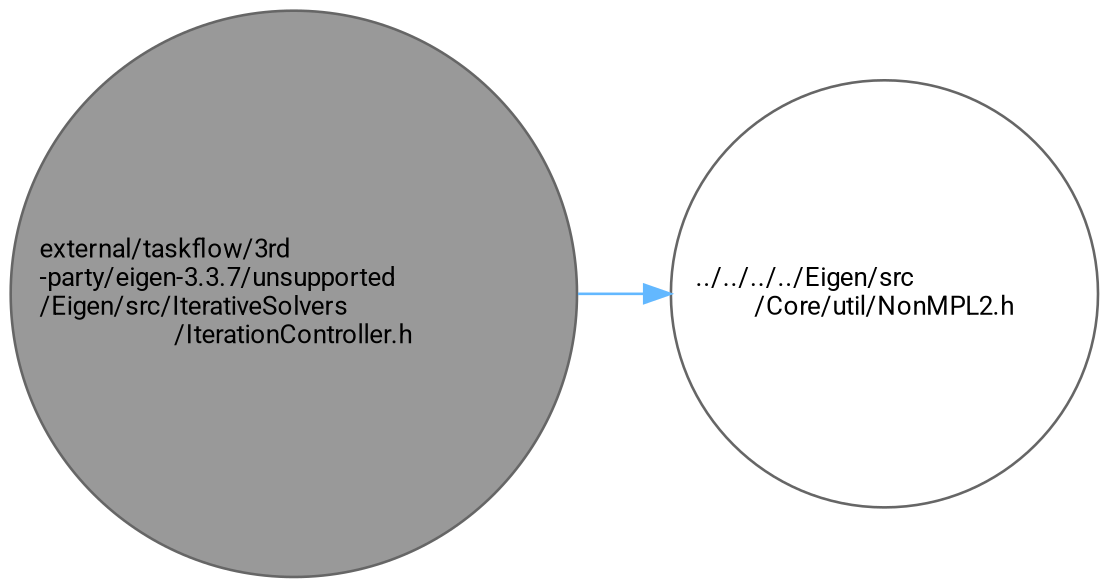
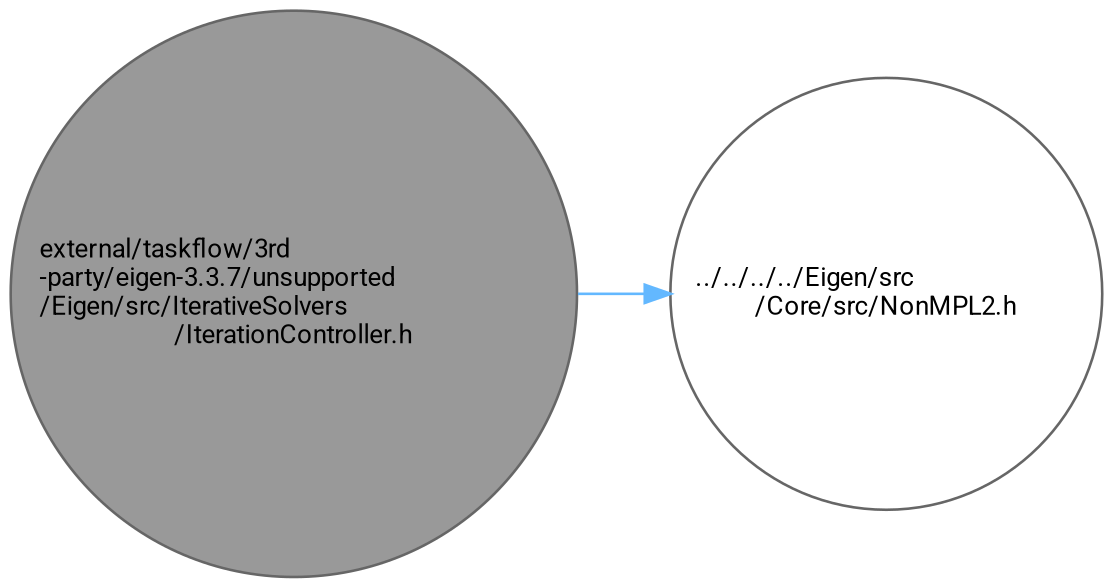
node "../../../../Eigen/src /Core/util/NonMPL2.h": label "../../../../Eigen/src /Core/util/NonMPL2.h" -> "../../../../Eigen/src /Core/src/NonMPL2.h"
